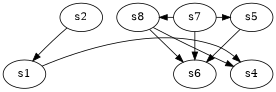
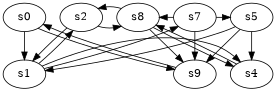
edge "s8" -> "s2": added
node "s0": added
edge "s2" -> "s8": added
edge "s5" -> "s4": added
edge "s4" -> "s8": added
edge "s1" -> "s2": added
edge "s5" -> "s1": added
edge "s1" -> "s7": added
node "s6": label "s6" -> "s9"
